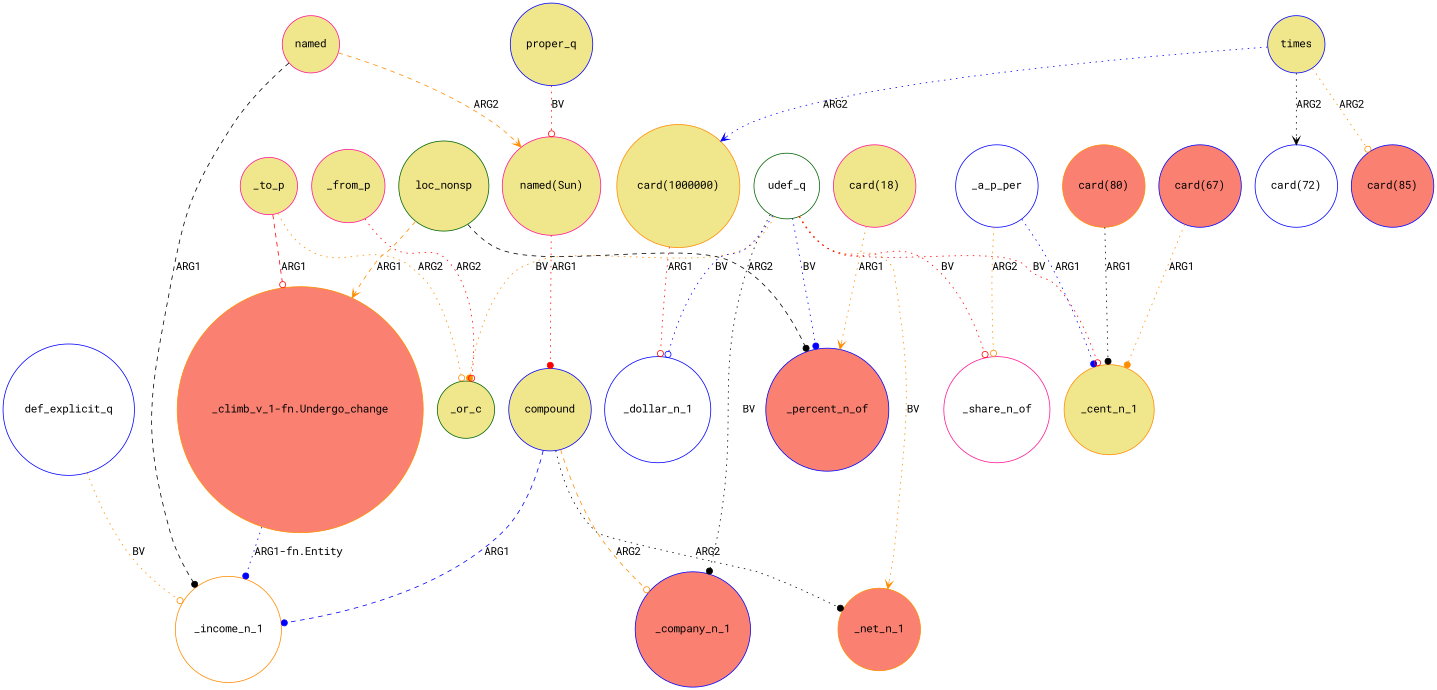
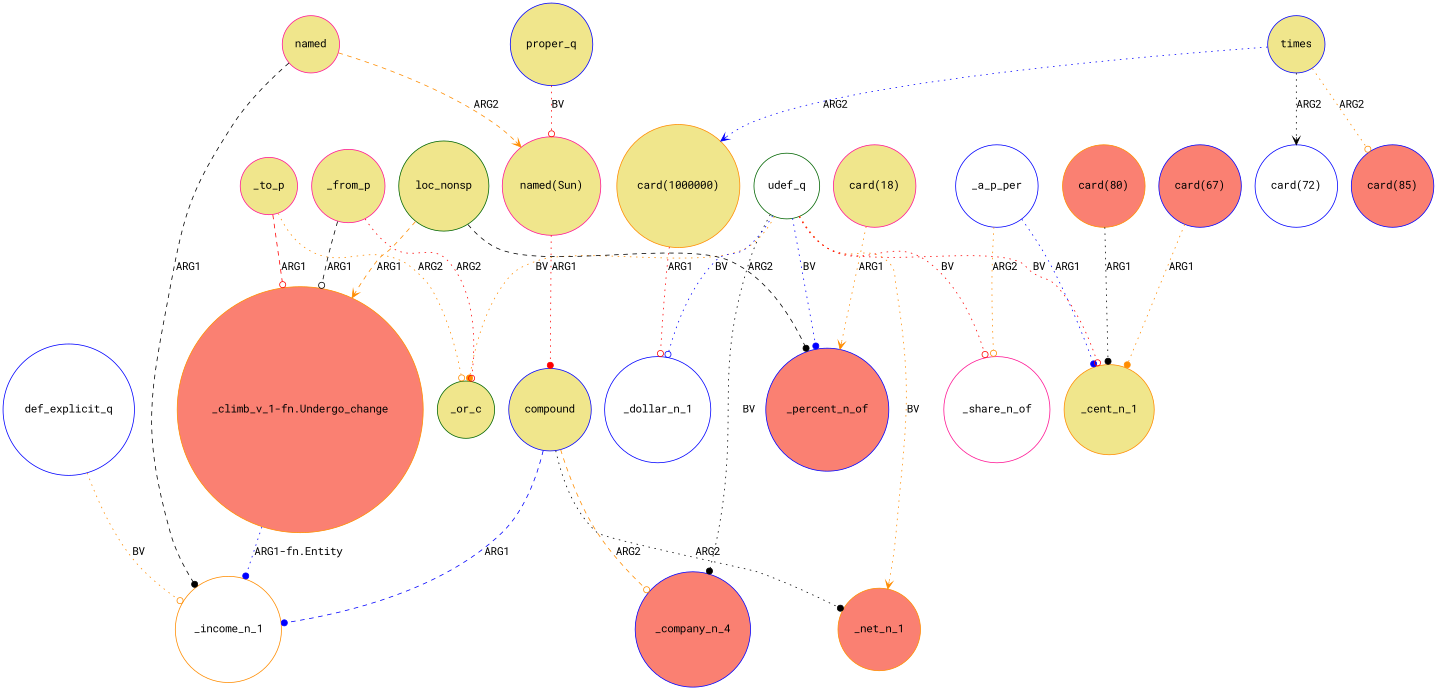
edge "_from_p" -> "_climb_v_1-fn.Undergo_change": added, label "ARG1"
node "_company_n_1": label "_company_n_1" -> "_company_n_4"
